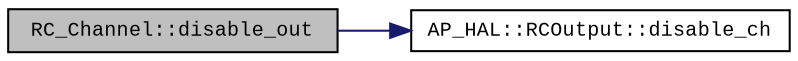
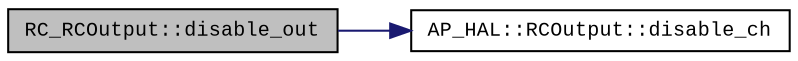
node "RC_Channel::disable_out": label "RC_Channel::disable_out" -> "RC_RCOutput::disable_out"
